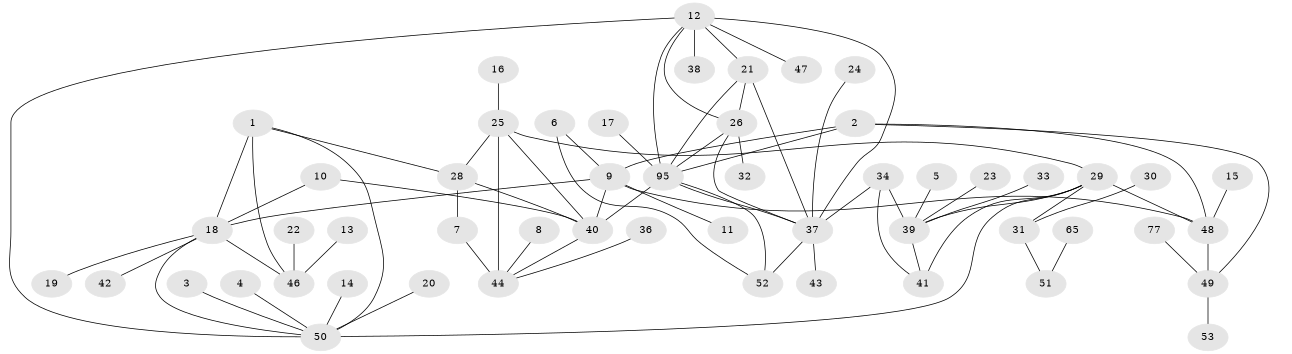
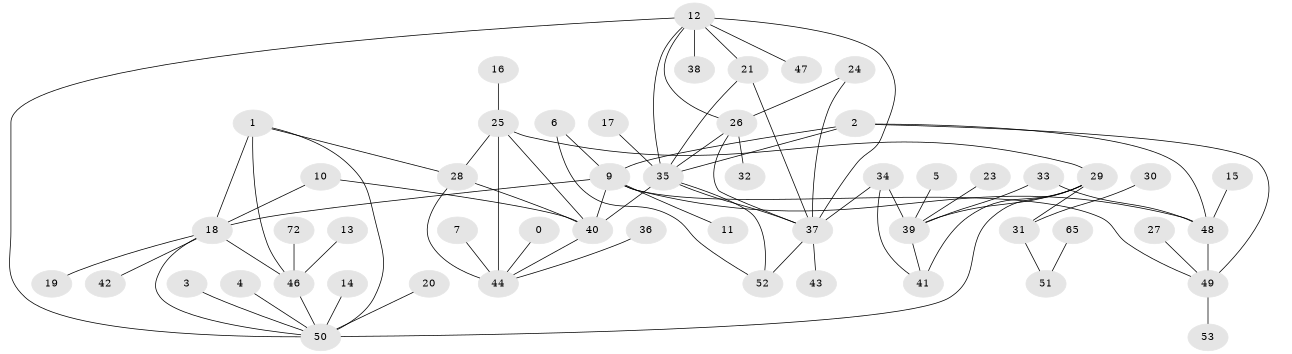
edge "21" -- "26": now "24" -- "26"
node "95": label "95" -> "35"
edge "9" -- "49": added
edge "28" -- "7": now "28" -- "44"
edge "29" -- "48": now "33" -- "48"
node "22": label "22" -> "72"
node "8": label "8" -> "0"
node "77": label "77" -> "27"
edge "46" -- "50": added
